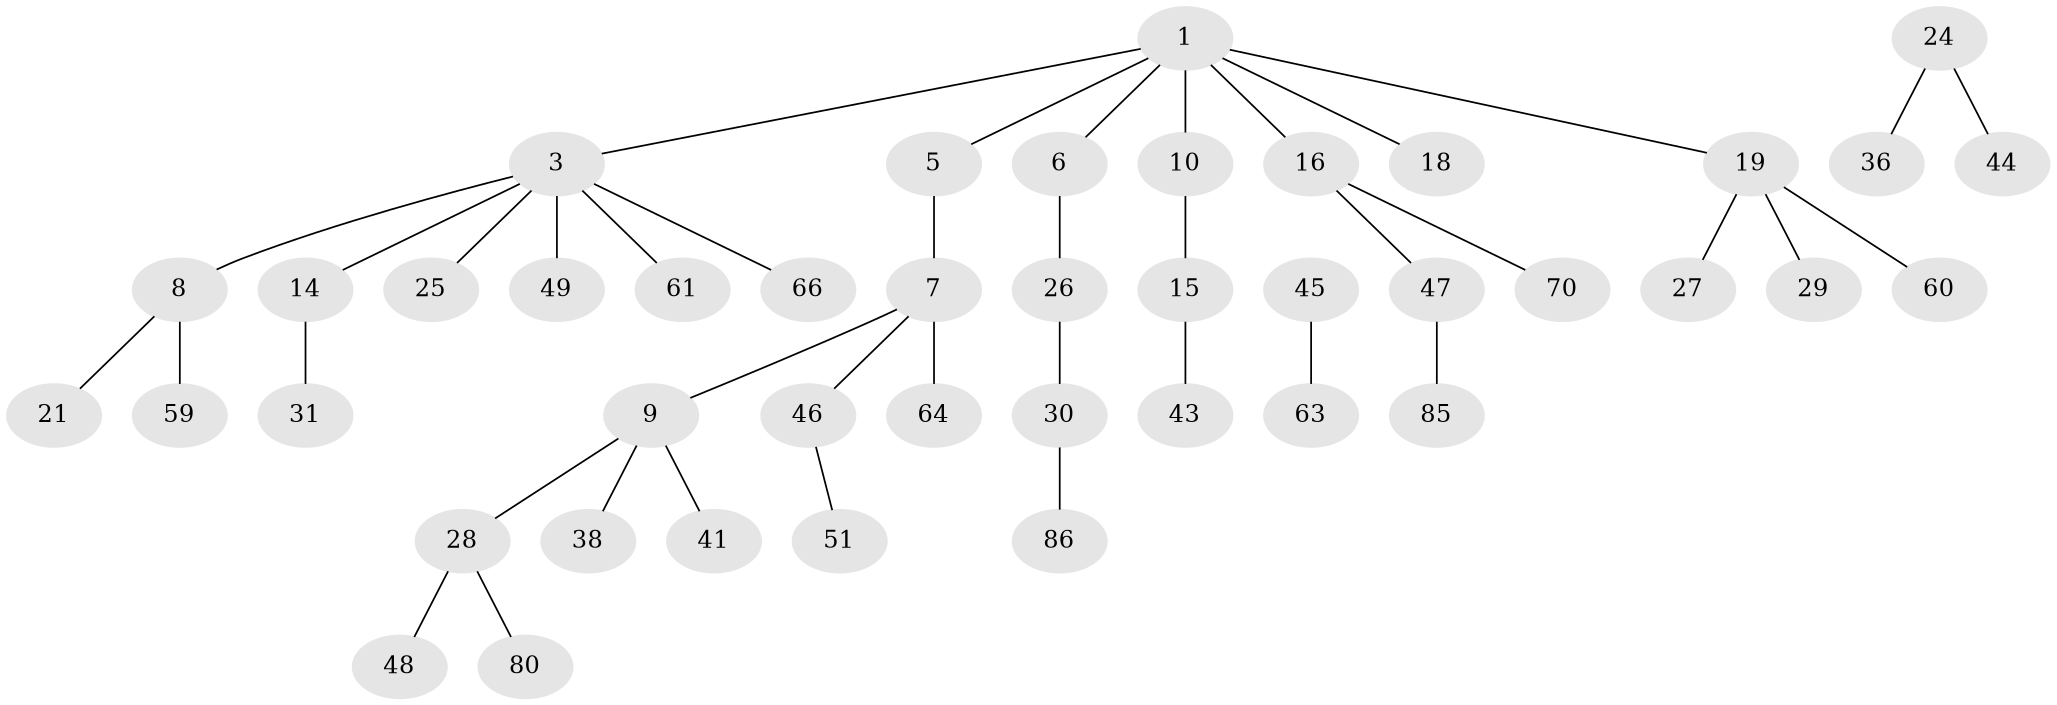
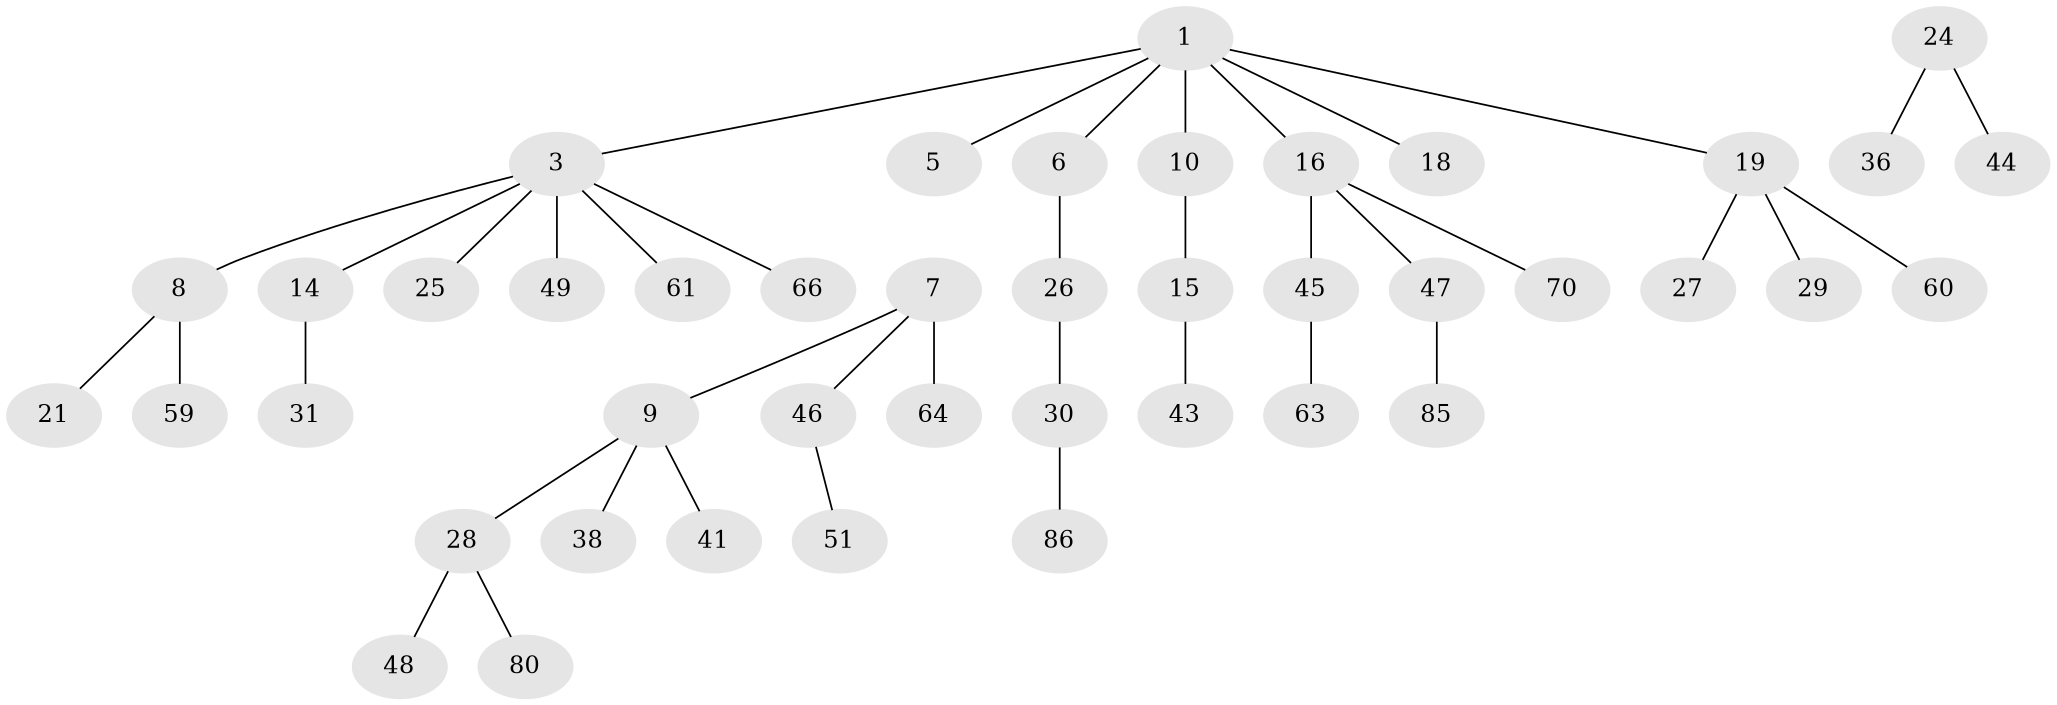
edge "5" -- "7": removed
edge "16" -- "45": added
